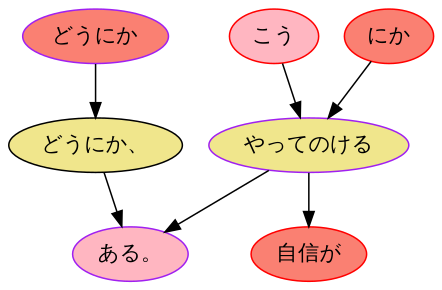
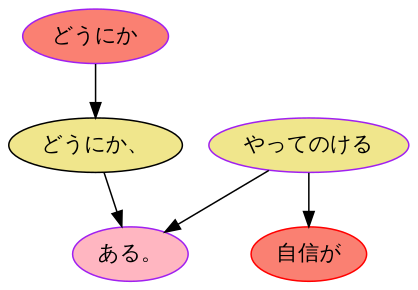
node "こう": removed
node "にか": removed
